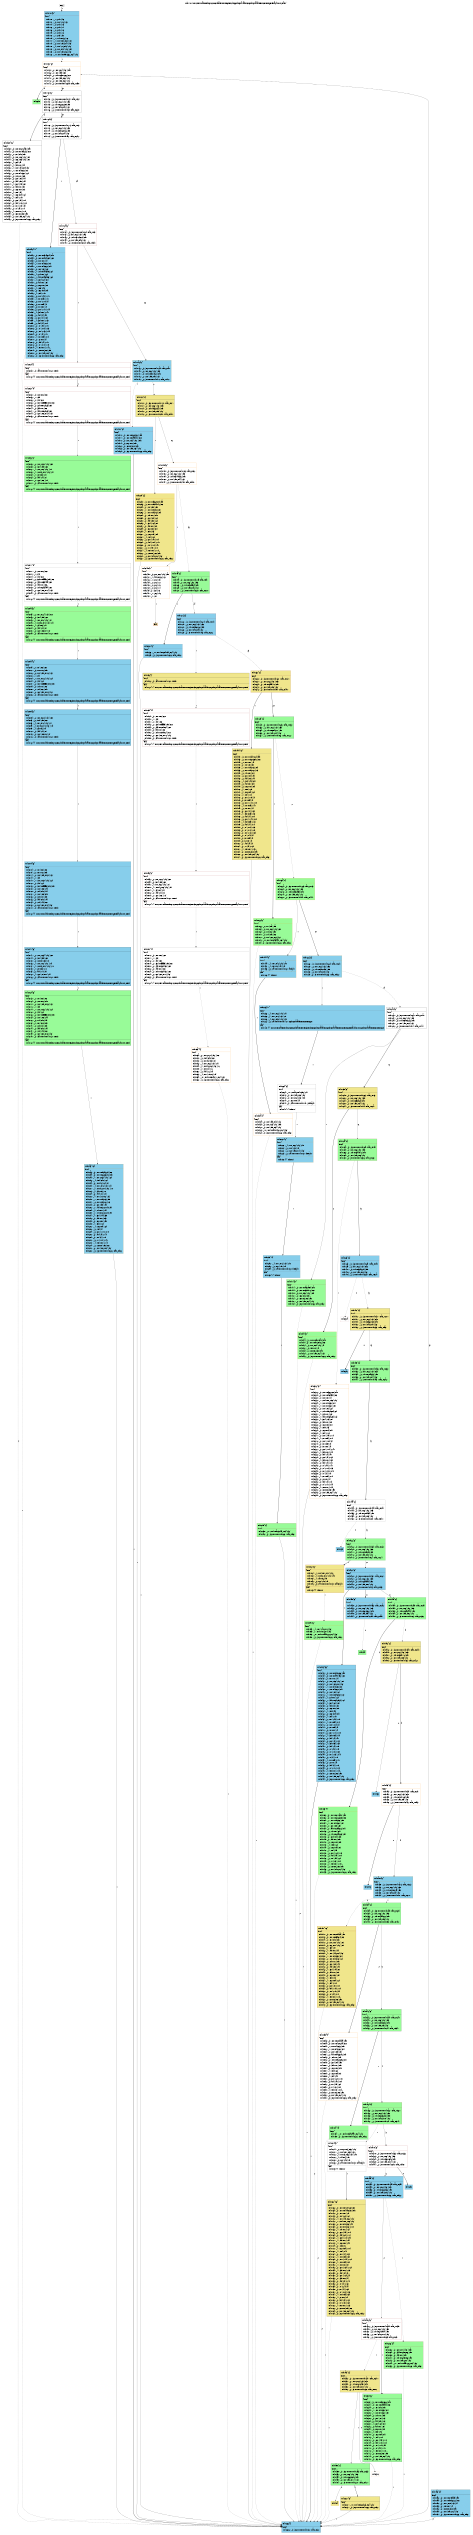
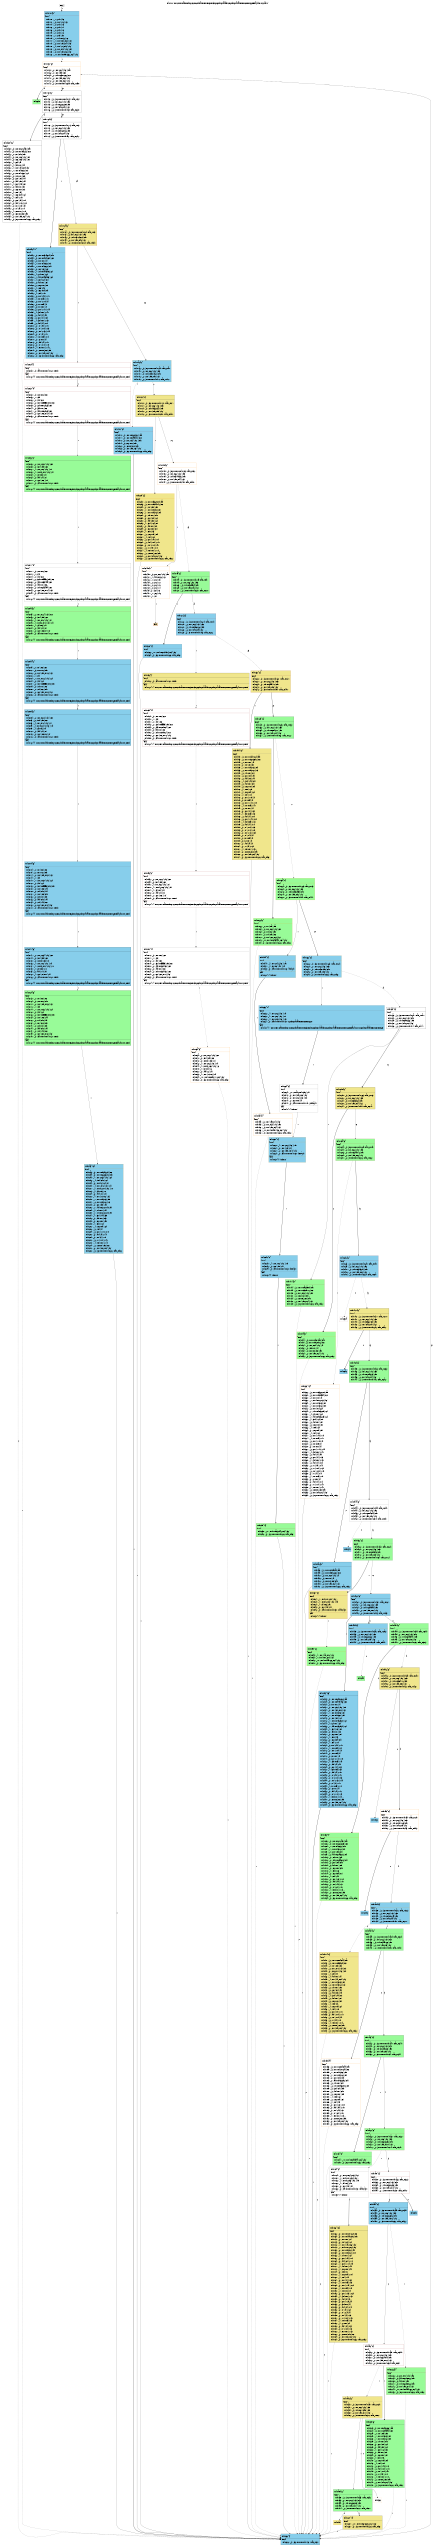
node "0x40178a [28]": fillcolor white -> khaki
edge "0x40192e [28]" -> "0x401da8 [30]": added, label "2"
